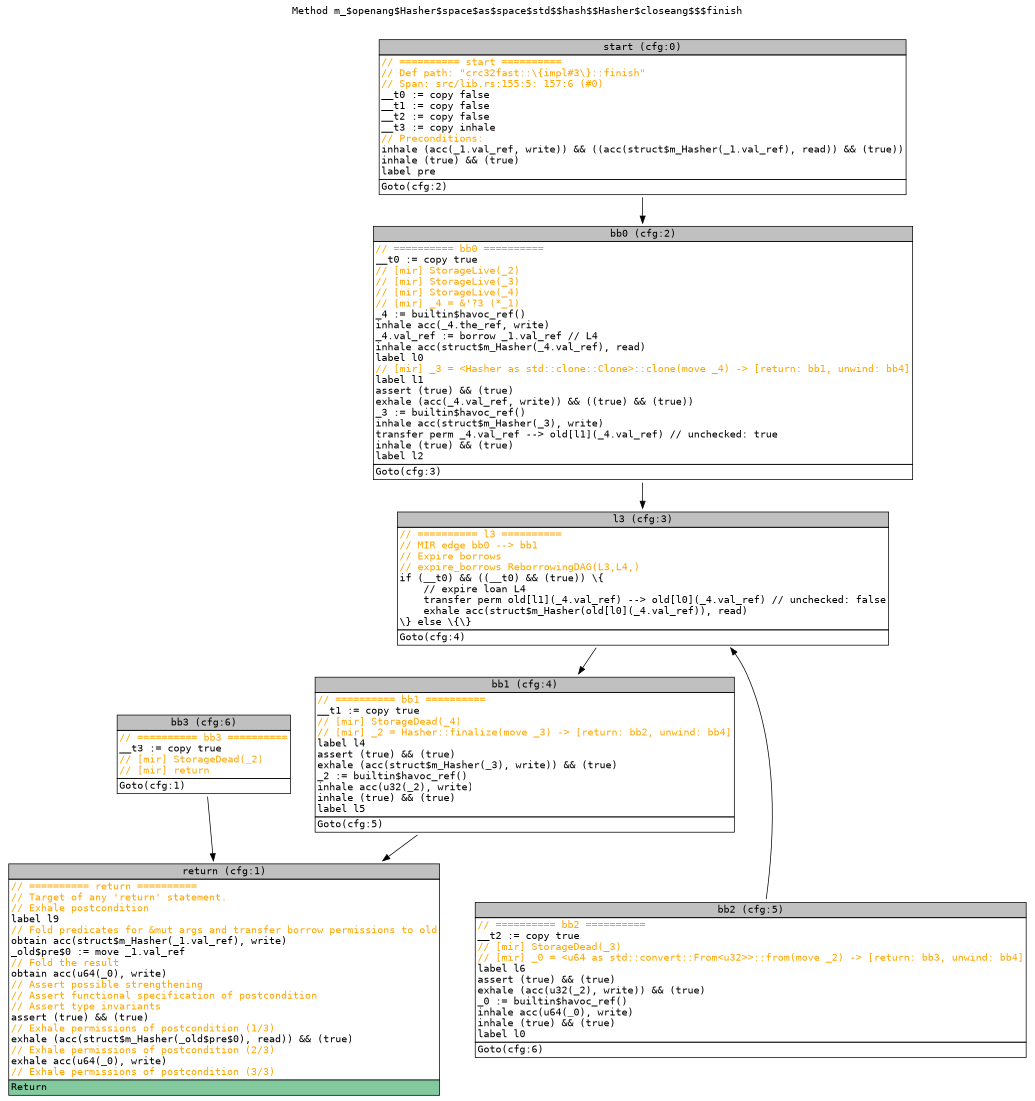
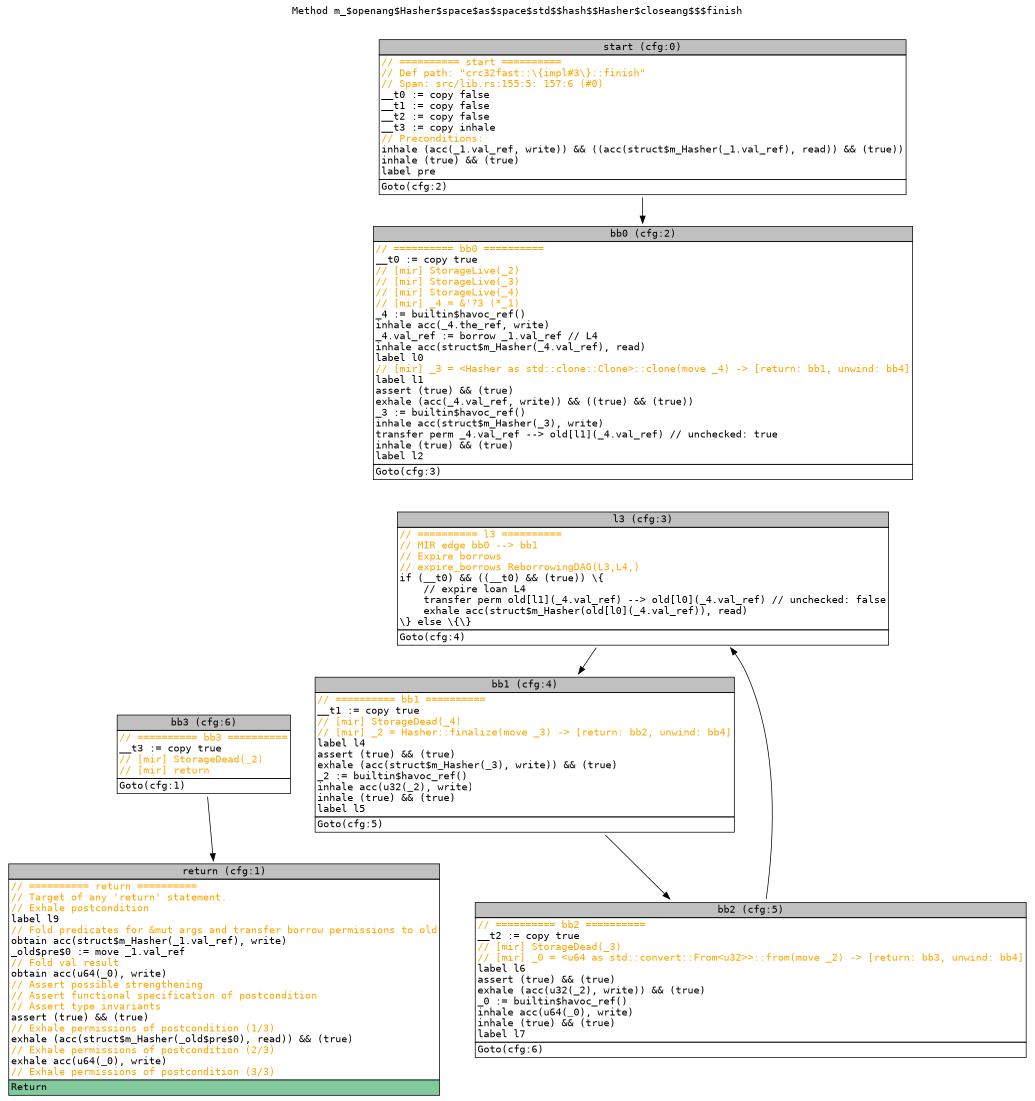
edge "bb0 (cfg:2)" -> "l3 (cfg:3)": removed
edge "bb1 (cfg:4)" -> "return (cfg:1)": now "bb1 (cfg:4)" -> "bb2 (cfg:5)"
node "return (cfg:1)": text "// Fold the result" -> "// Fold val result"
node "bb2 (cfg:5)": text "label l0" -> "label l7"
